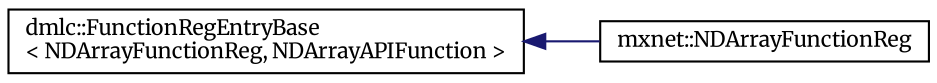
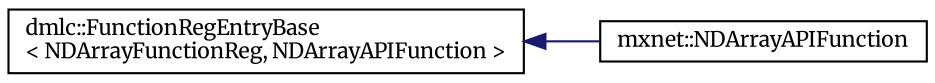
node "mxnet::NDArrayFunctionReg": label "mxnet::NDArrayFunctionReg" -> "mxnet::NDArrayAPIFunction"
